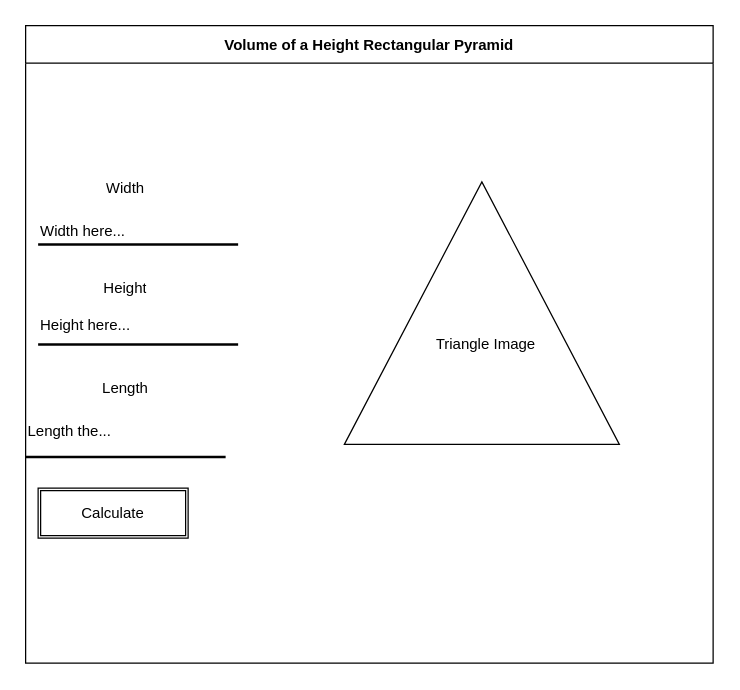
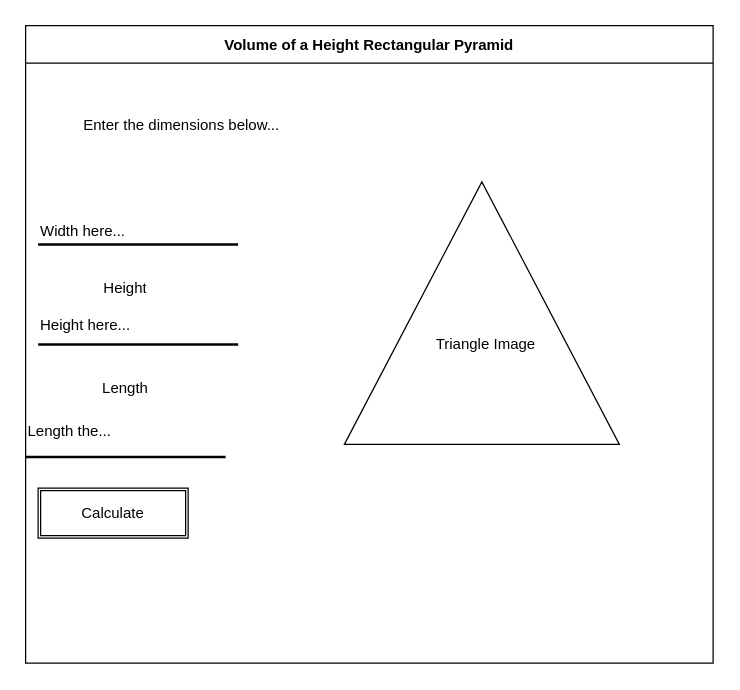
node "Enter the dimensions below...": added
node "Width": removed
